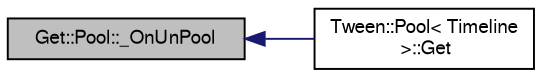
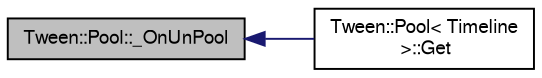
node "Get::Pool::_OnUnPool": label "Get::Pool::_OnUnPool" -> "Tween::Pool::_OnUnPool"
